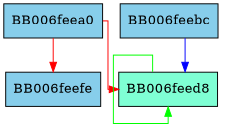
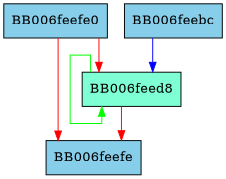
node "BB006feea0": label "BB006feea0" -> "BB006feefe0"
edge "BB006feed8" -> "BB006feefe": added
